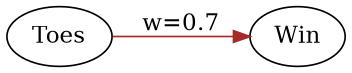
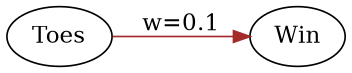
edge "Toes" -> "Win": label "w=0.7" -> "w=0.1"
